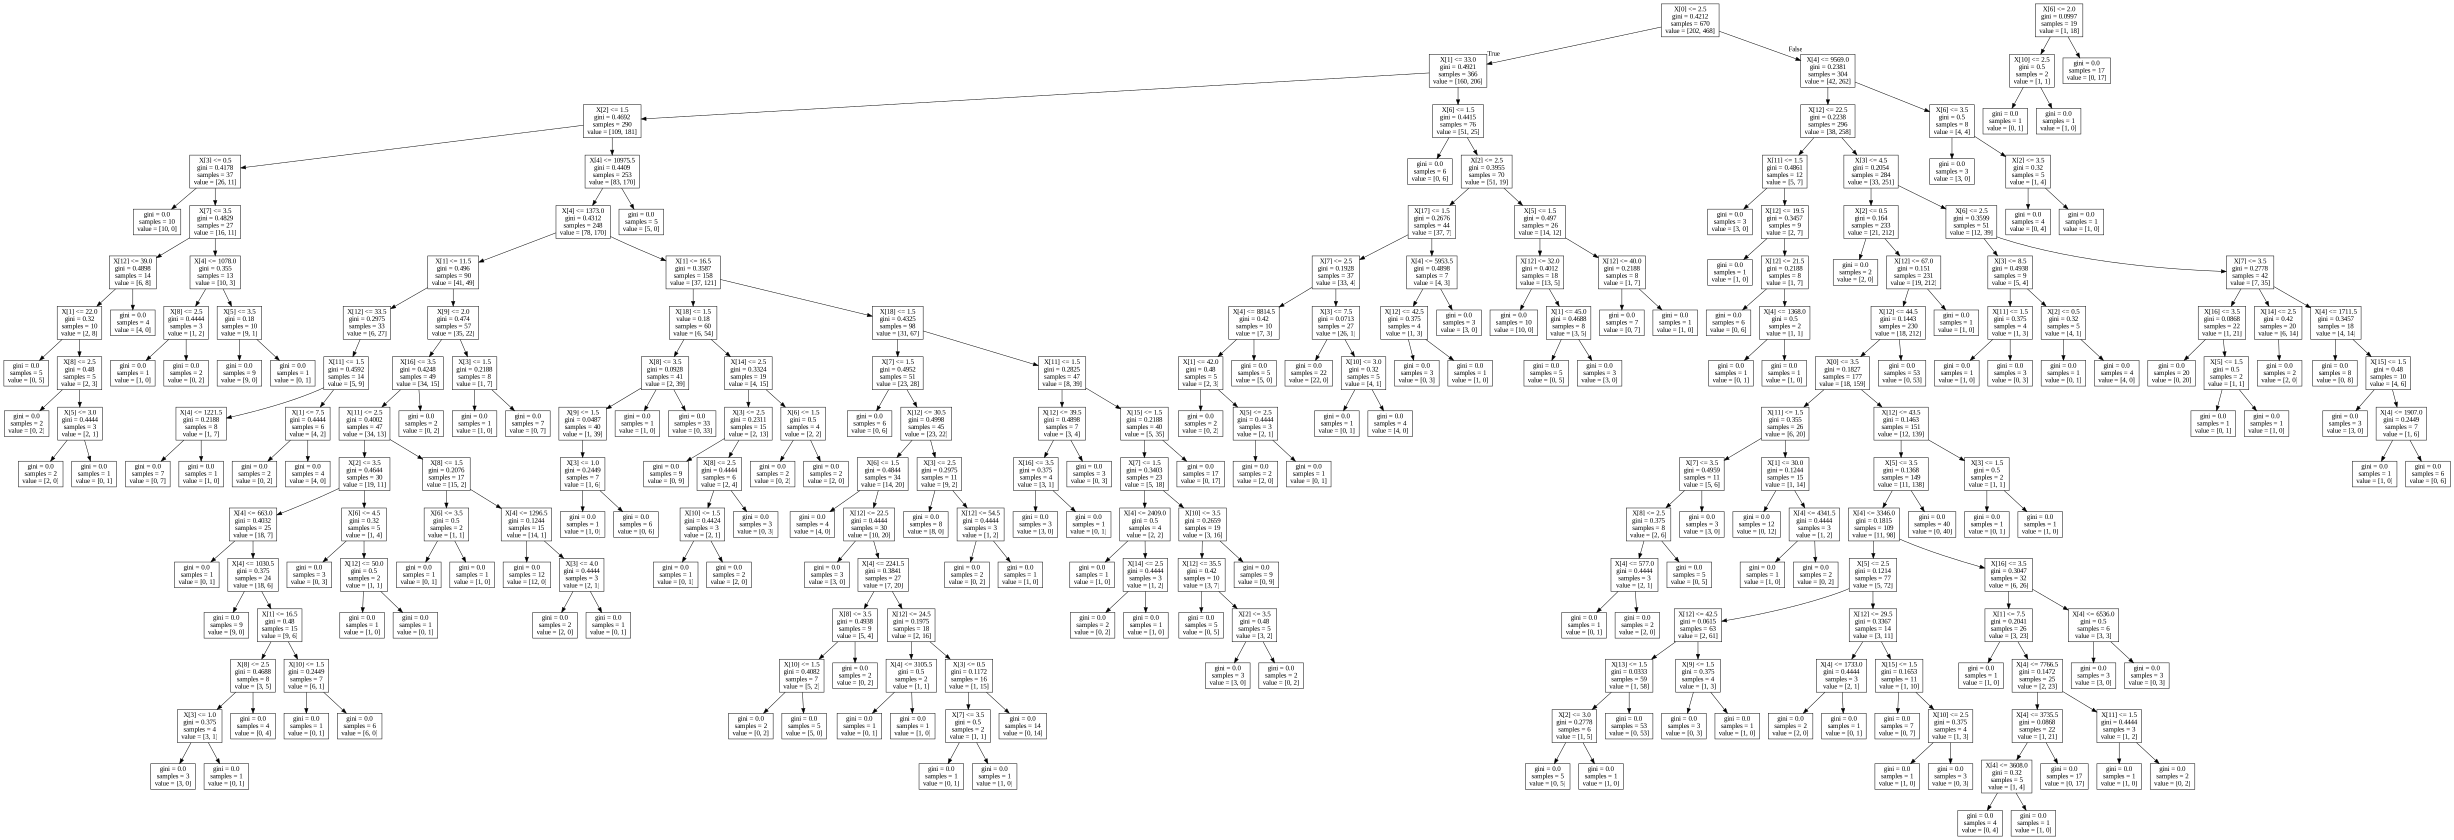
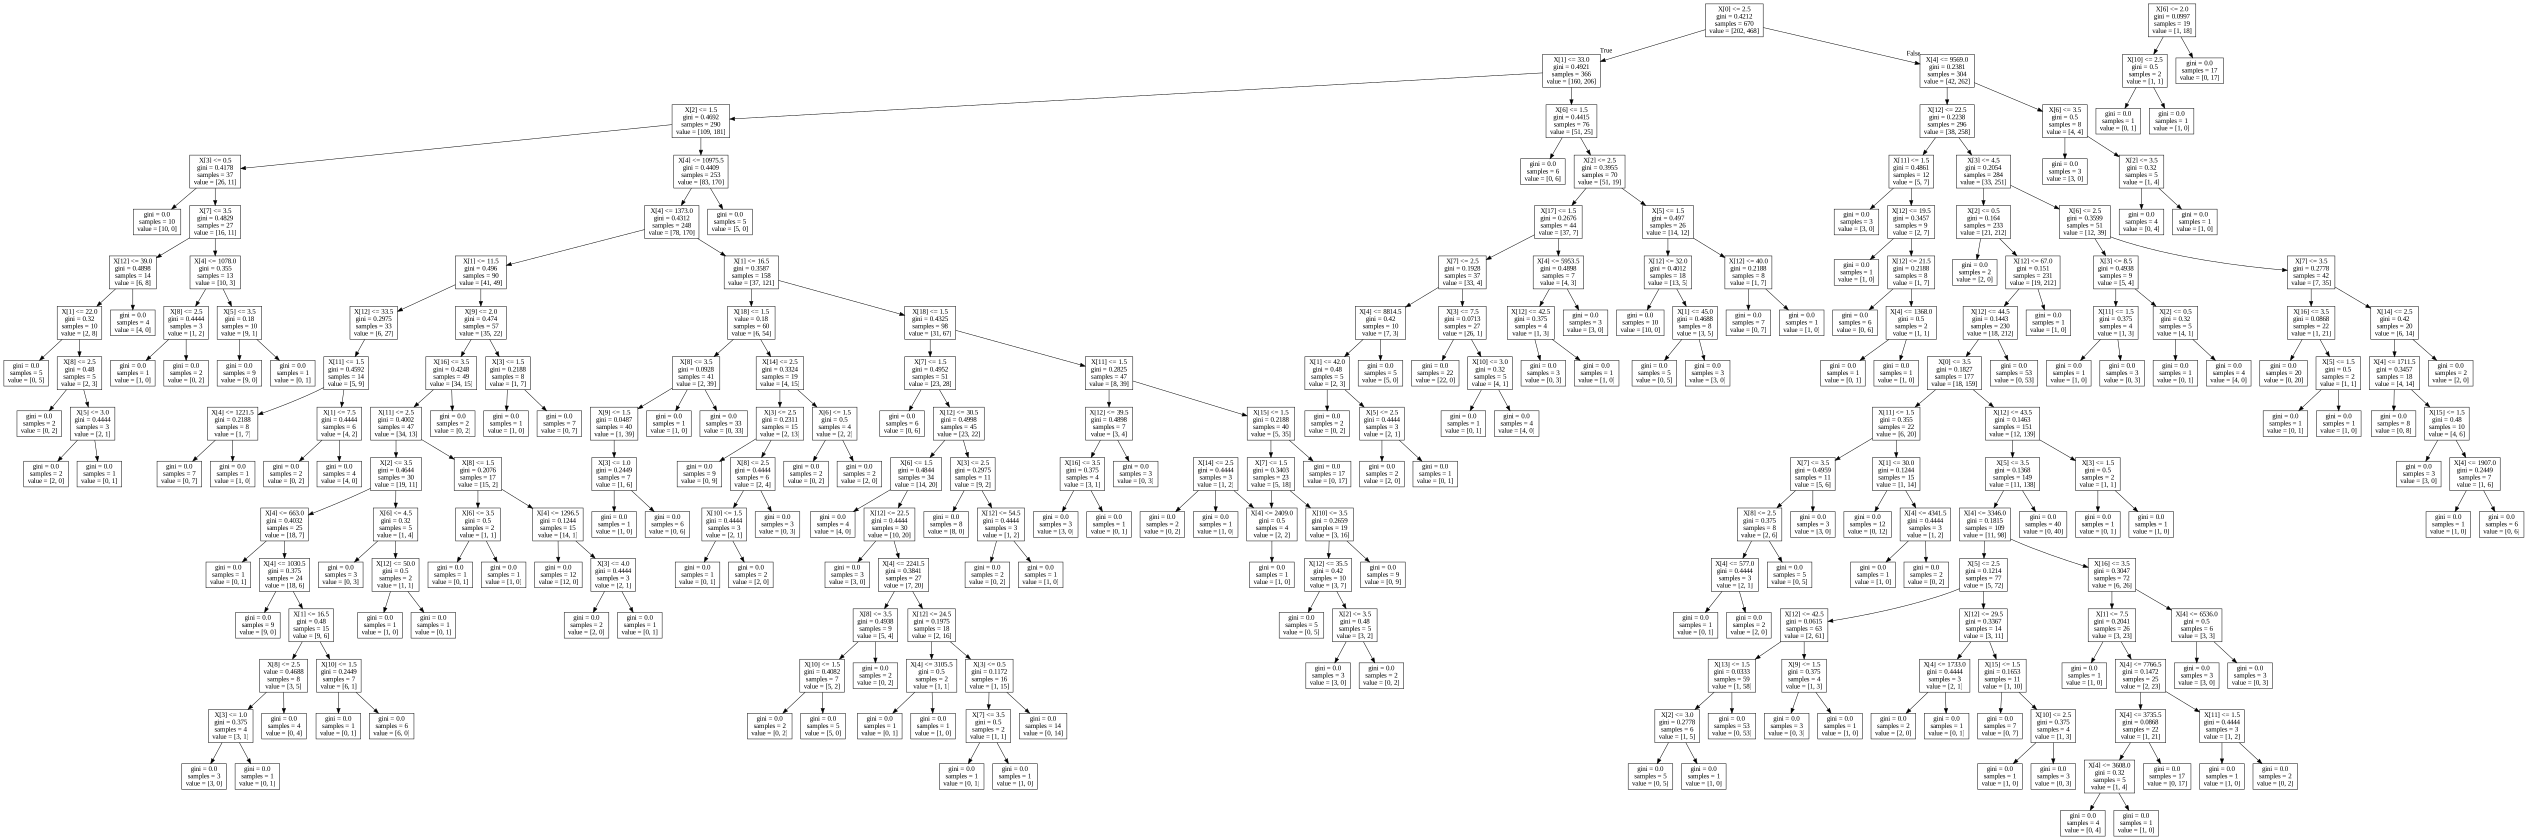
edge "X[7] <= 3.5 gini = 0.2778 samples = 42 value = [7, 35]" -> "X[4] <= 1711.5 gini = 0.3457 samples = 18 value = [4, 14]": now "X[14] <= 2.5 gini = 0.42 samples = 20 value = [6, 14]" -> "X[4] <= 1711.5 gini = 0.3457 samples = 18 value = [4, 14]"
node "X[11] <= 1.5 gini = 0.355 samples = 26 value = [6, 20]": label "X[11] <= 1.5 gini = 0.355 samples = 26 value = [6, 20]" -> "X[11] <= 1.5 gini = 0.355 samples = 22 value = [6, 20]"
node "X[10] <= 1.5 gini = 0.4424 samples = 3 value = [2, 1]": label "X[10] <= 1.5 gini = 0.4424 samples = 3 value = [2, 1]" -> "X[10] <= 1.5 gini = 0.4444 samples = 3 value = [2, 1]"
edge "X[4] <= 2409.0 gini = 0.5 samples = 4 value = [2, 2]" -> "X[14] <= 2.5 gini = 0.4444 samples = 3 value = [1, 2]": reversed
node "X[16] <= 3.5 gini = 0.3047 samples = 32 value = [6, 26]": label "X[16] <= 3.5 gini = 0.3047 samples = 32 value = [6, 26]" -> "X[16] <= 3.5 gini = 0.3047 samples = 72 value = [6, 26]"
node "X[8] <= 2.5 gini = 0.4688 samples = 8 value = [3, 5]": label "X[8] <= 2.5 gini = 0.4688 samples = 8 value = [3, 5]" -> "X[8] <= 2.5 value = 0.4688 samples = 8 value = [3, 5]"
